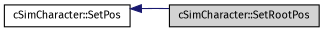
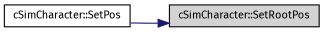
edge "cSimCharacter::SetRootPos" -> "cSimCharacter::SetPos": reversed
